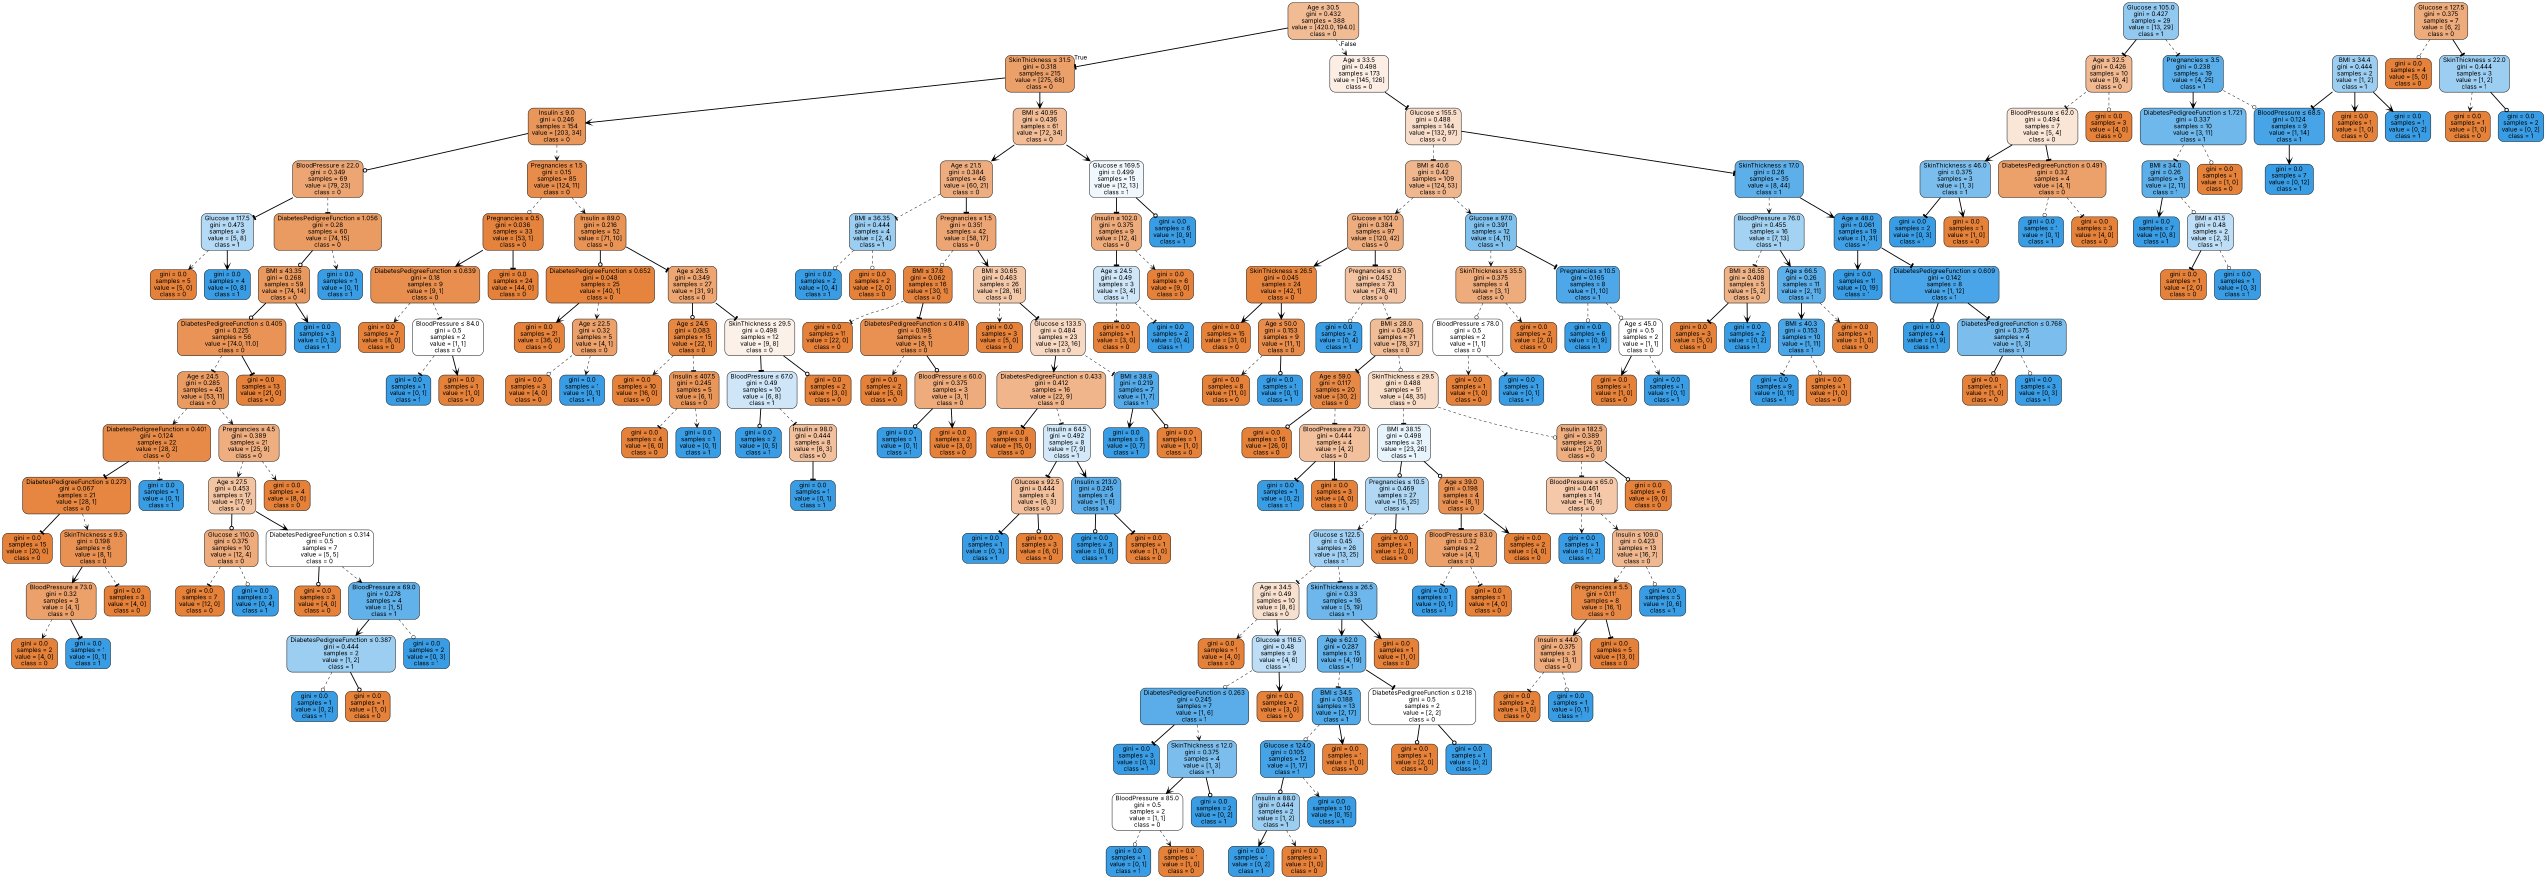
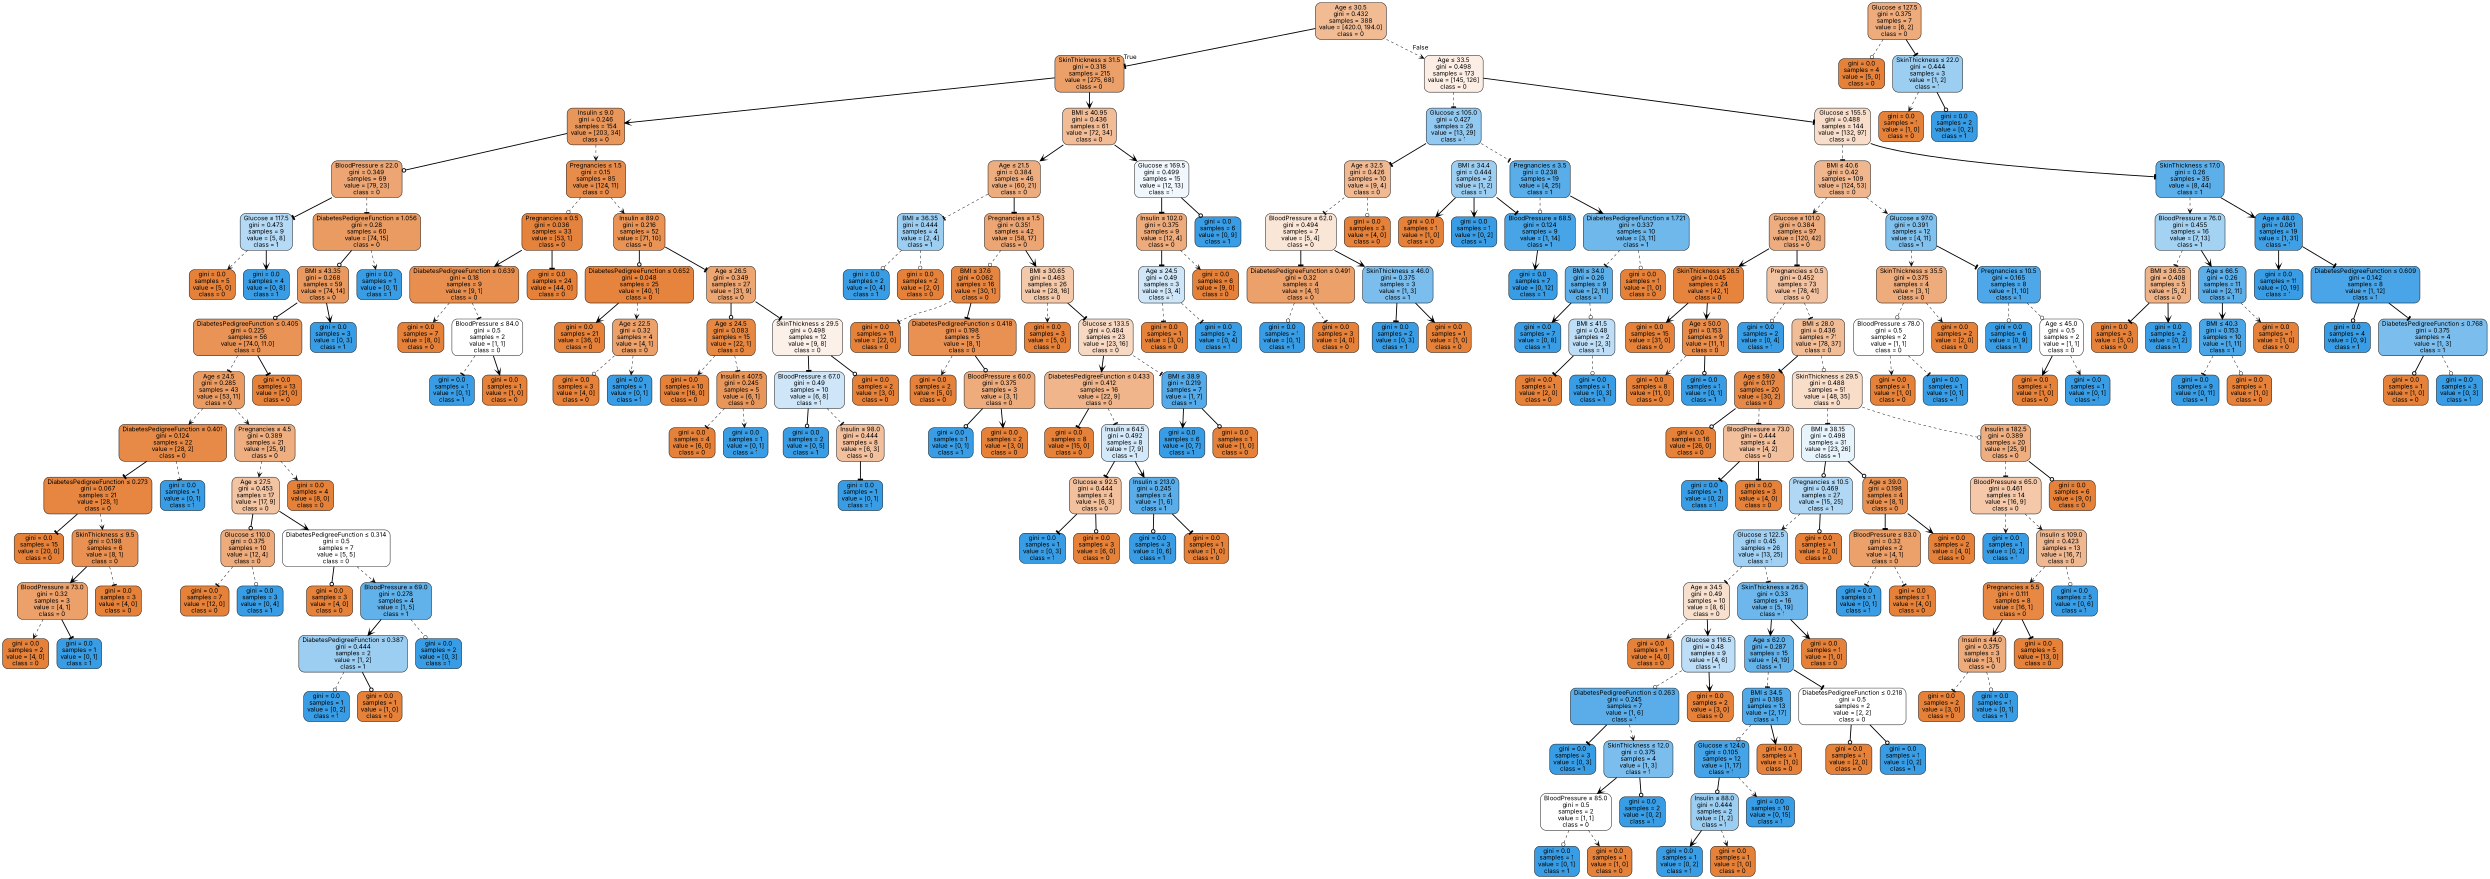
edge "Age ≤ 33.5" -> "Glucose ≤ 105.0": added
node "Age ≤ 22.5": text "samples = 5" -> "samples = 4"
